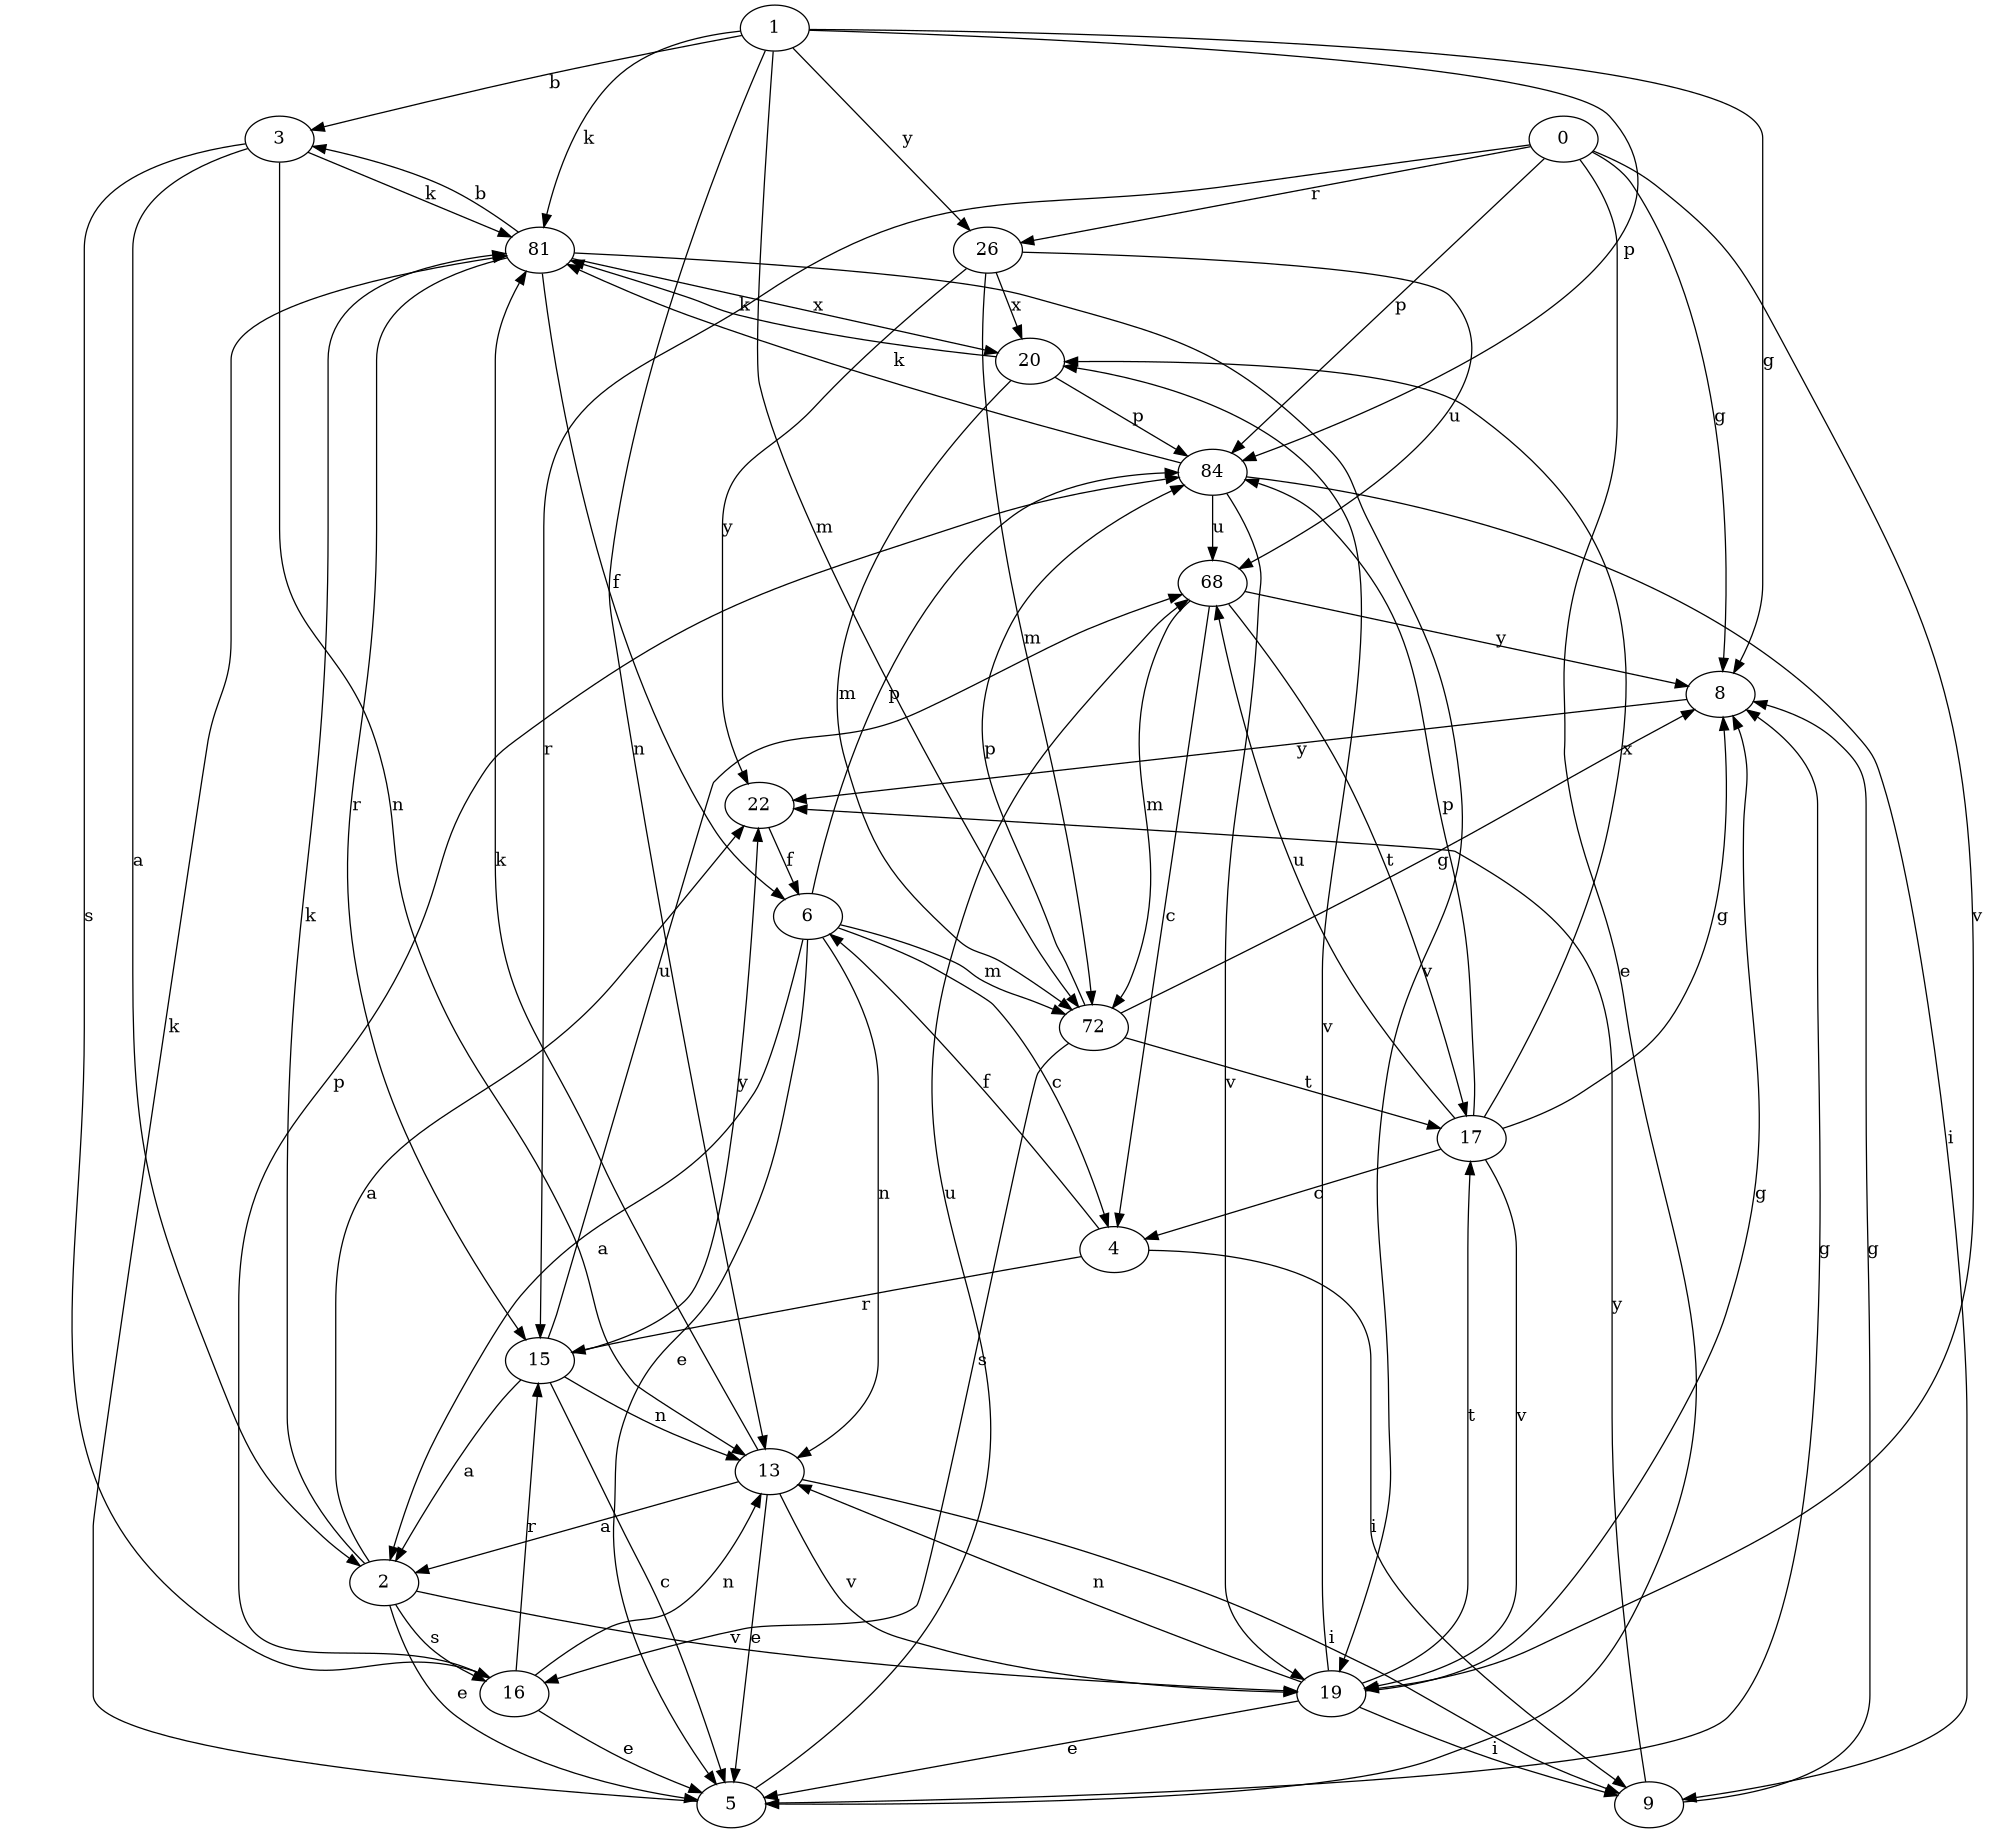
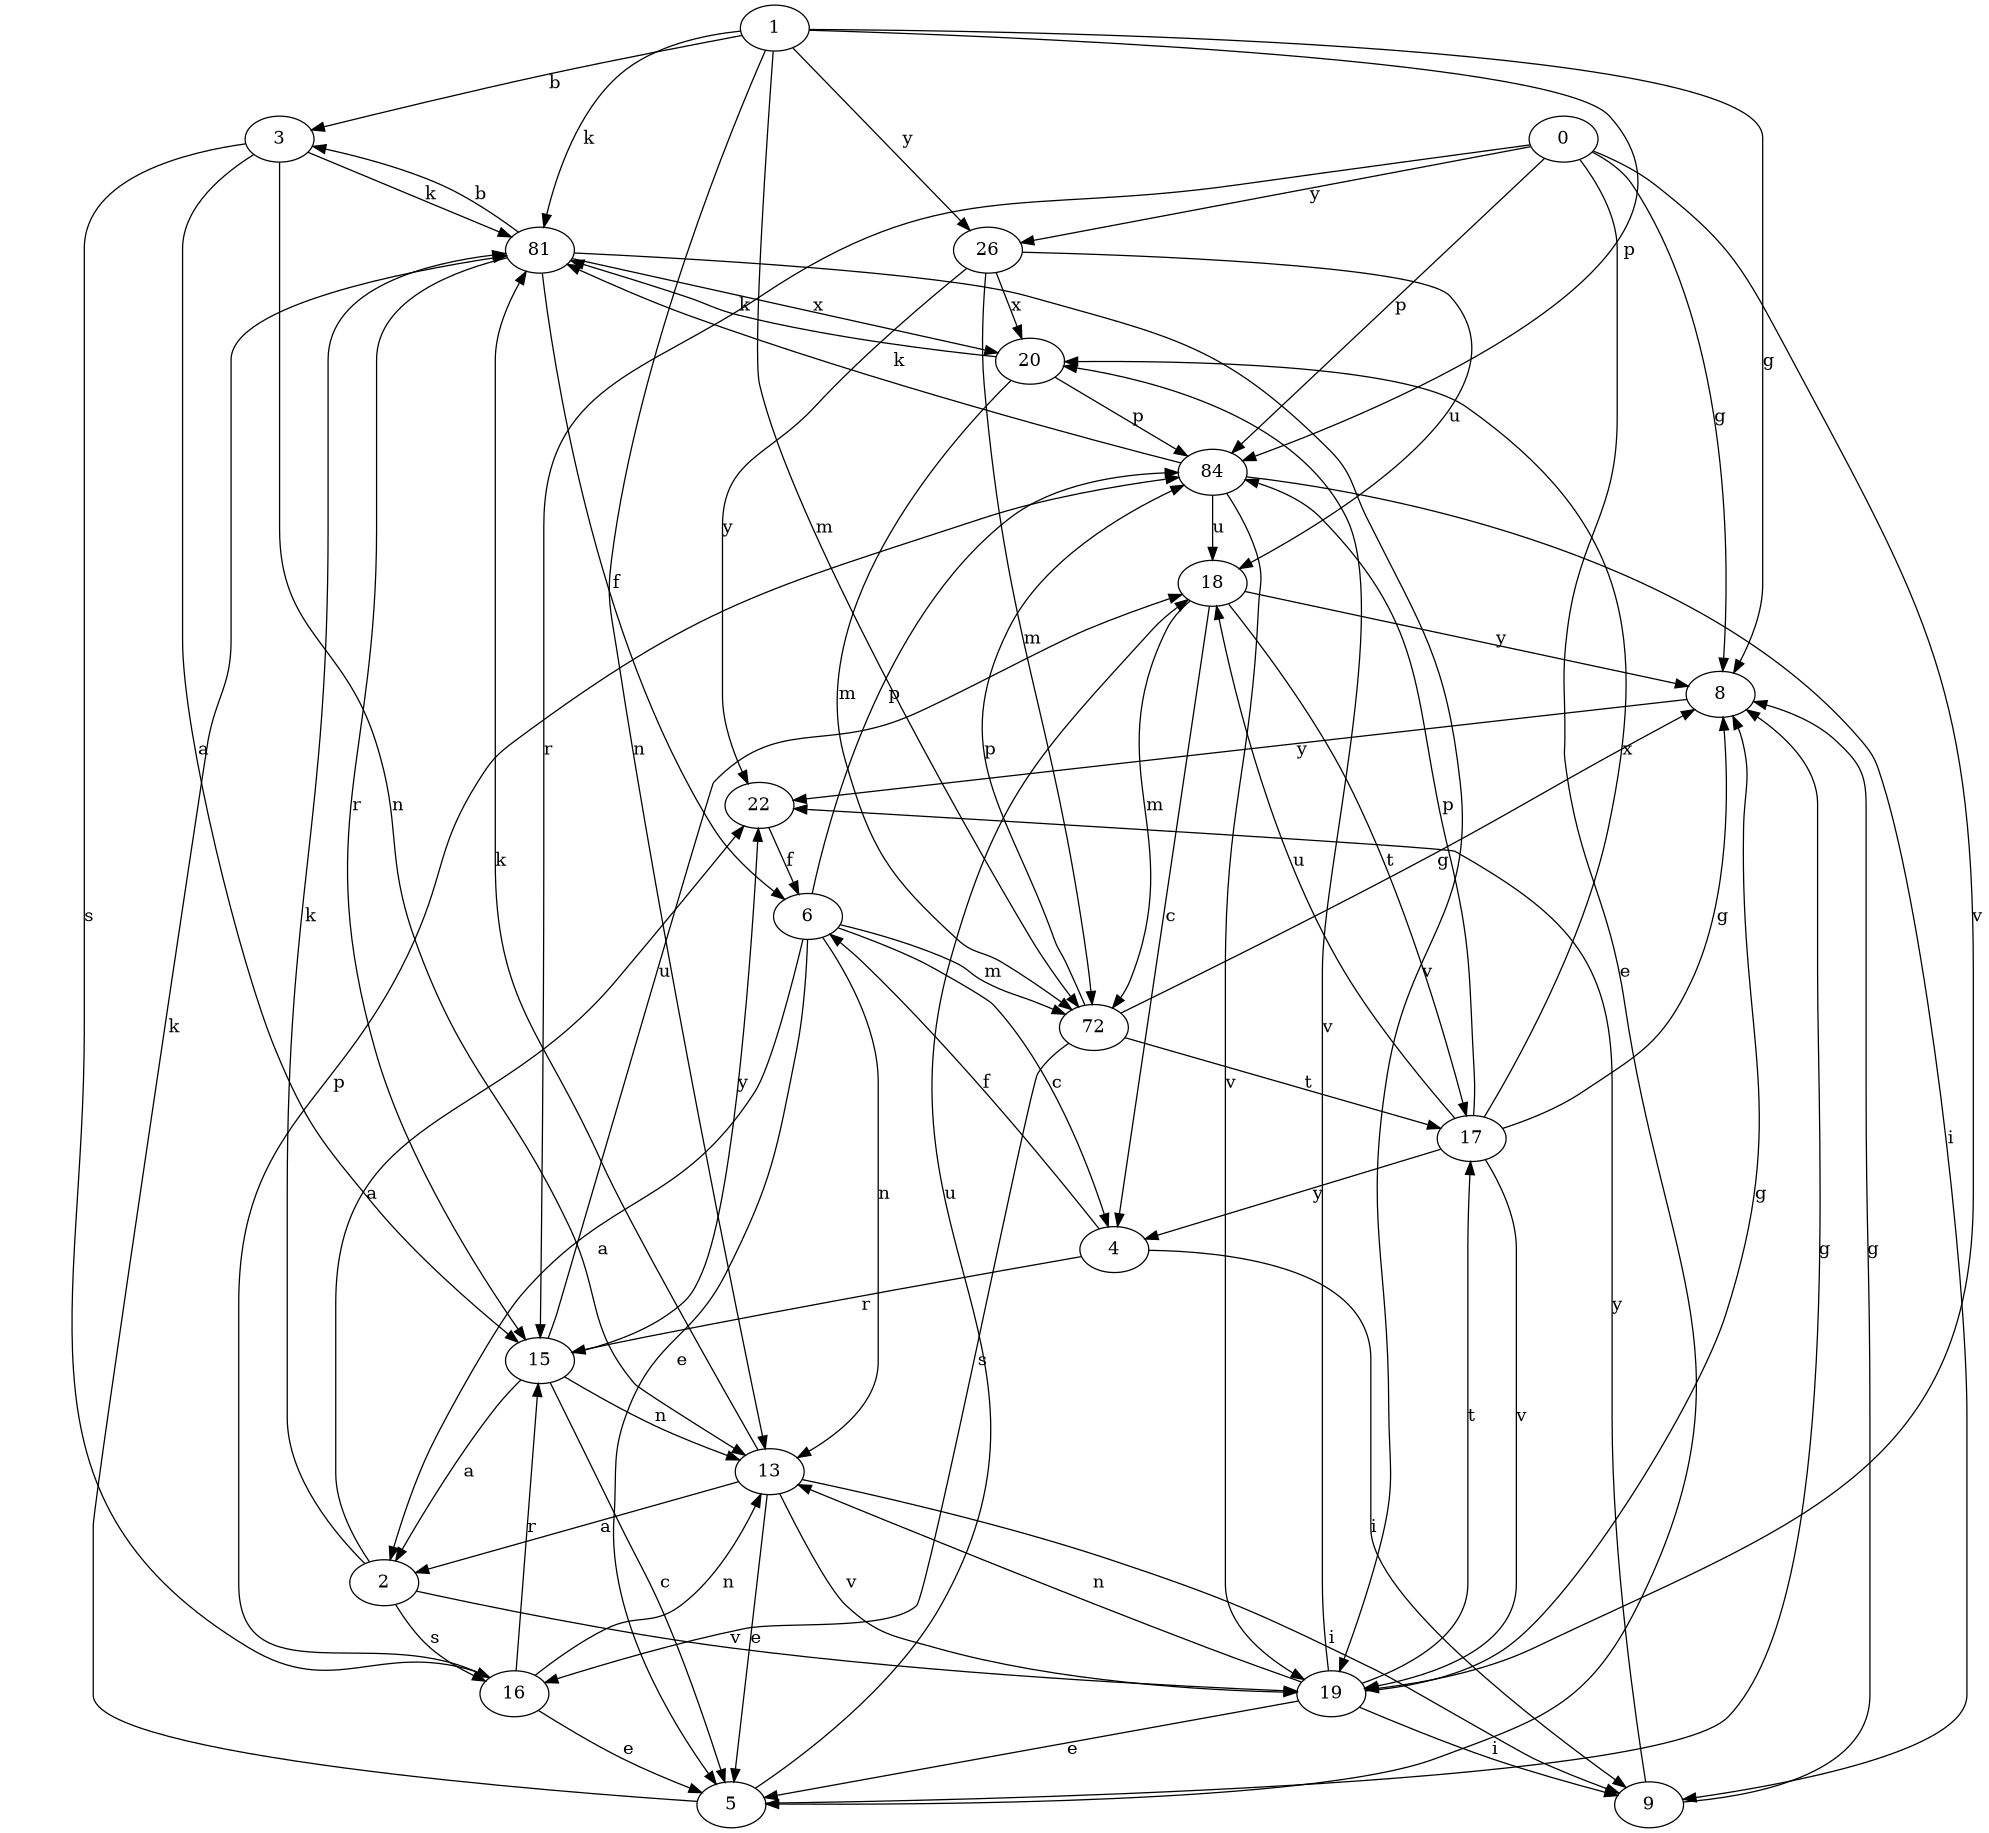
edge "0" -> "26": label "r" -> "y"
node "68": label "68" -> "18"
edge "3" -> "2": now "3" -> "15"
edge "17" -> "4": label "c" -> "y"
edge "2" -> "5": removed, label "e"
